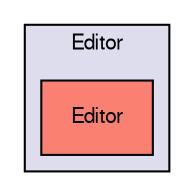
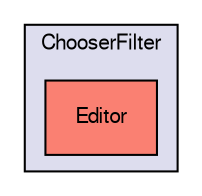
cluster "Editor": label "Editor" -> "ChooserFilter"
